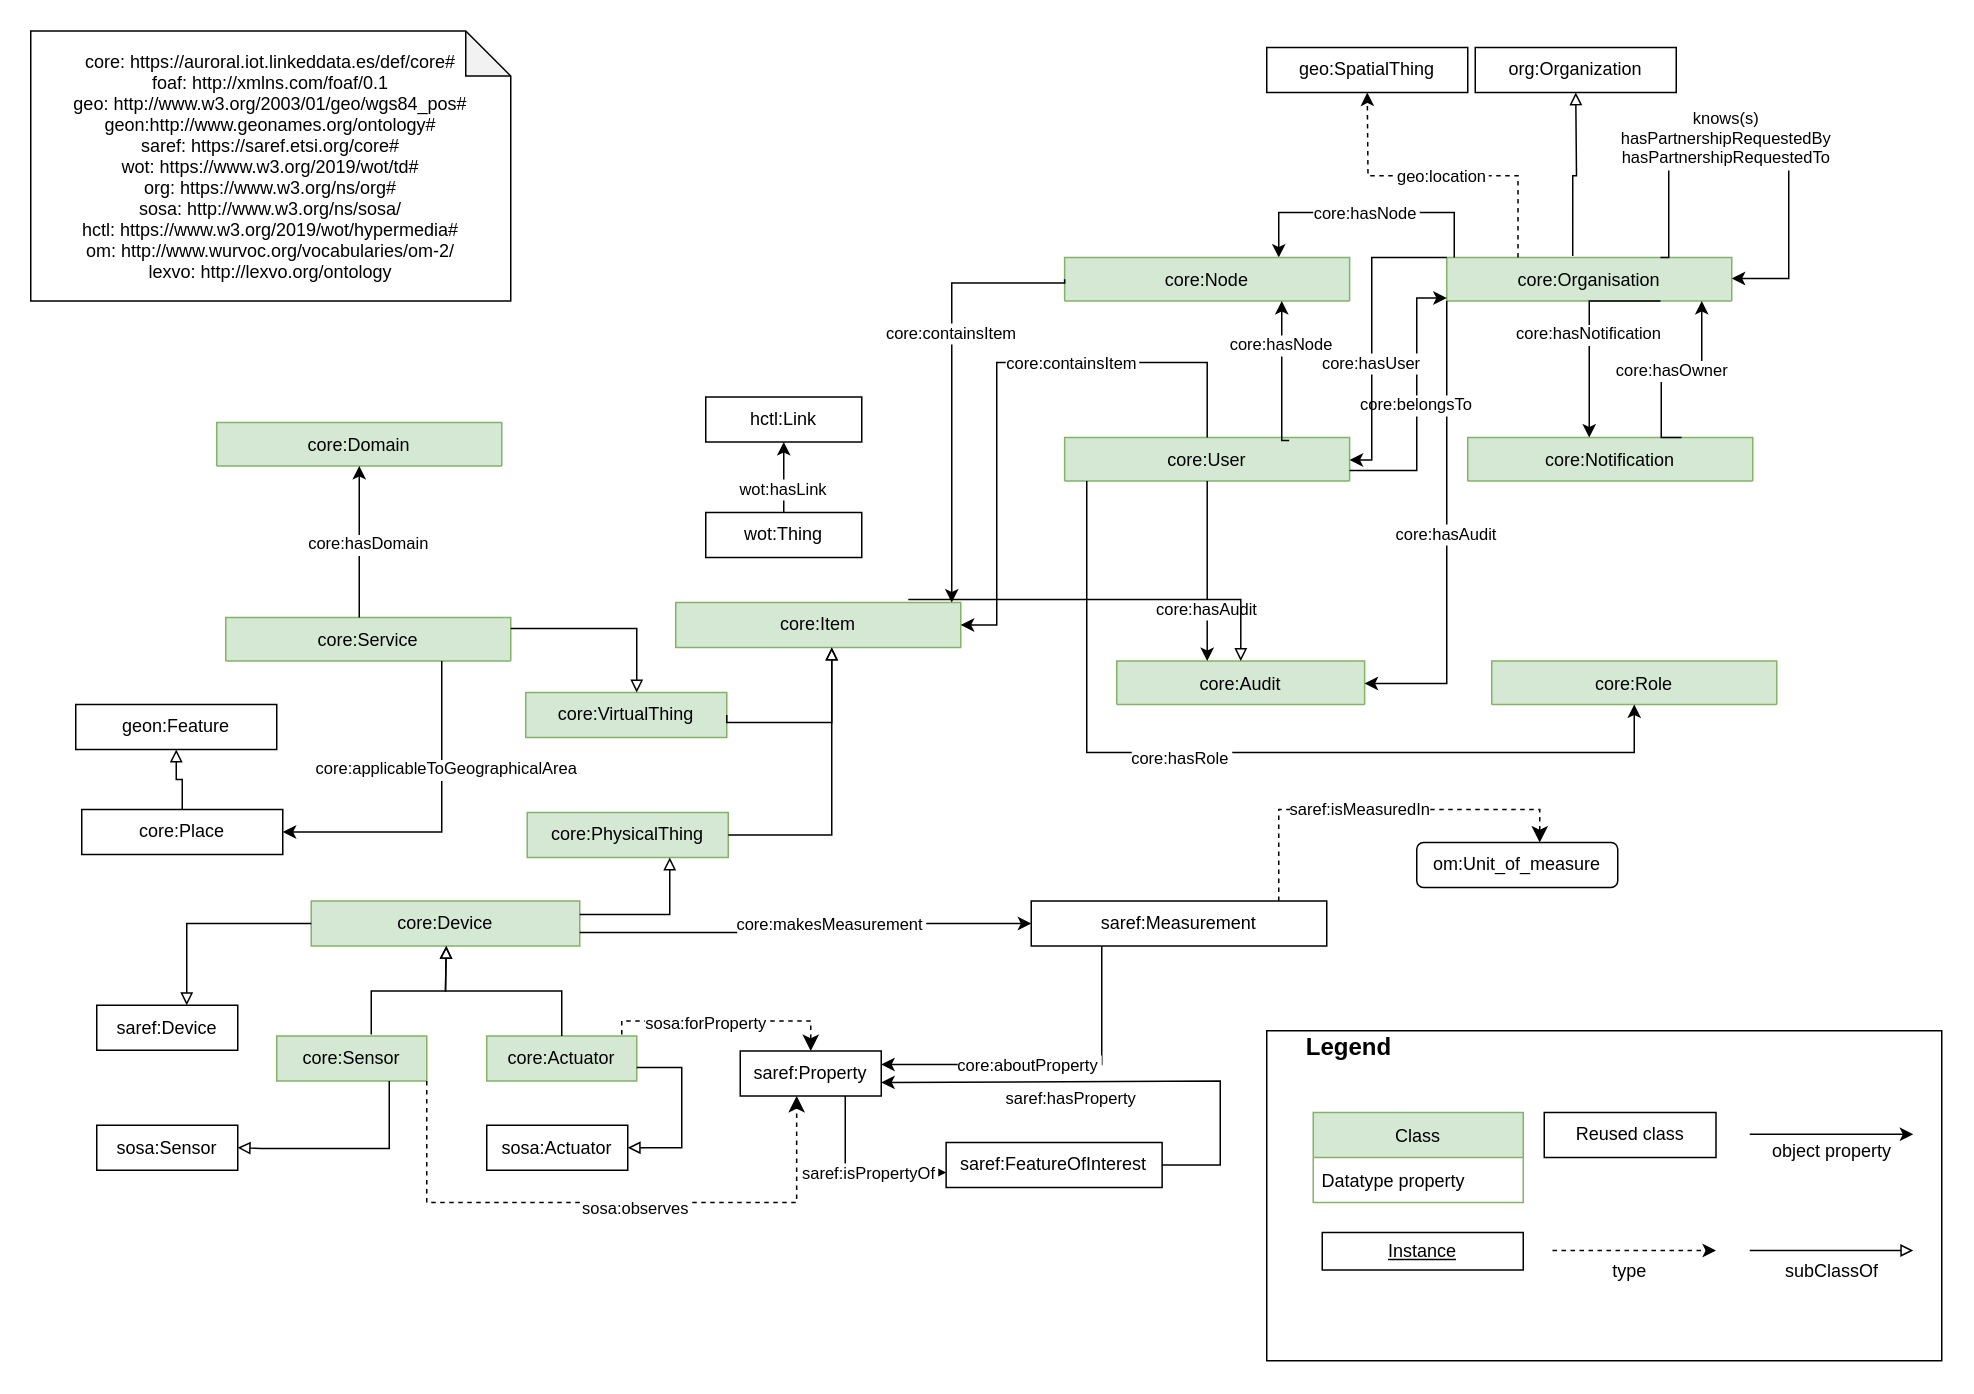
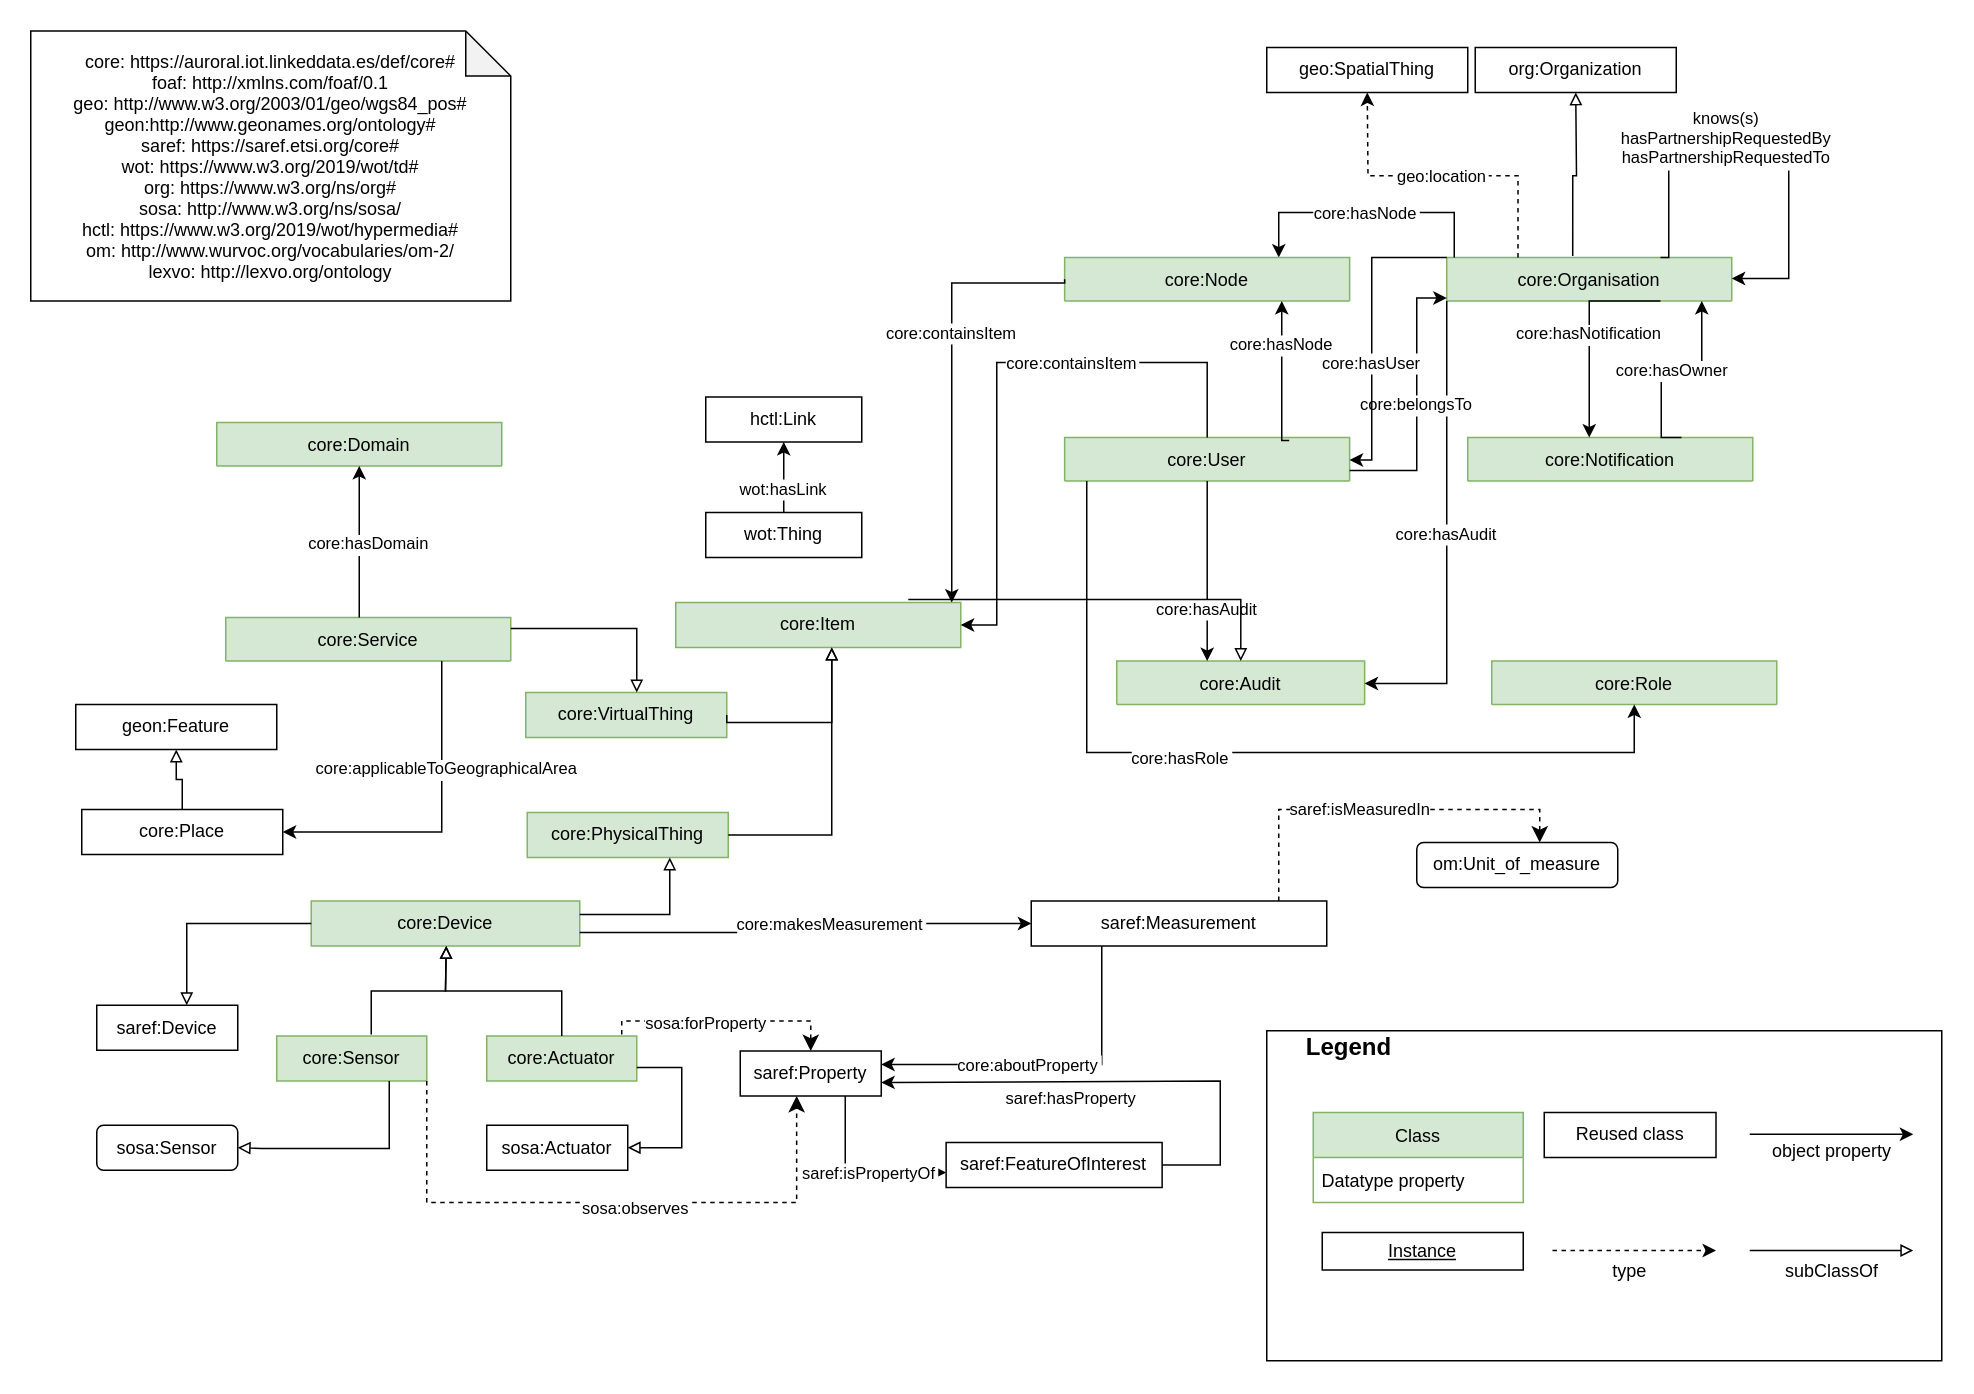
node "sosa:Sensor": shape rectangle -> rounded rectangle
